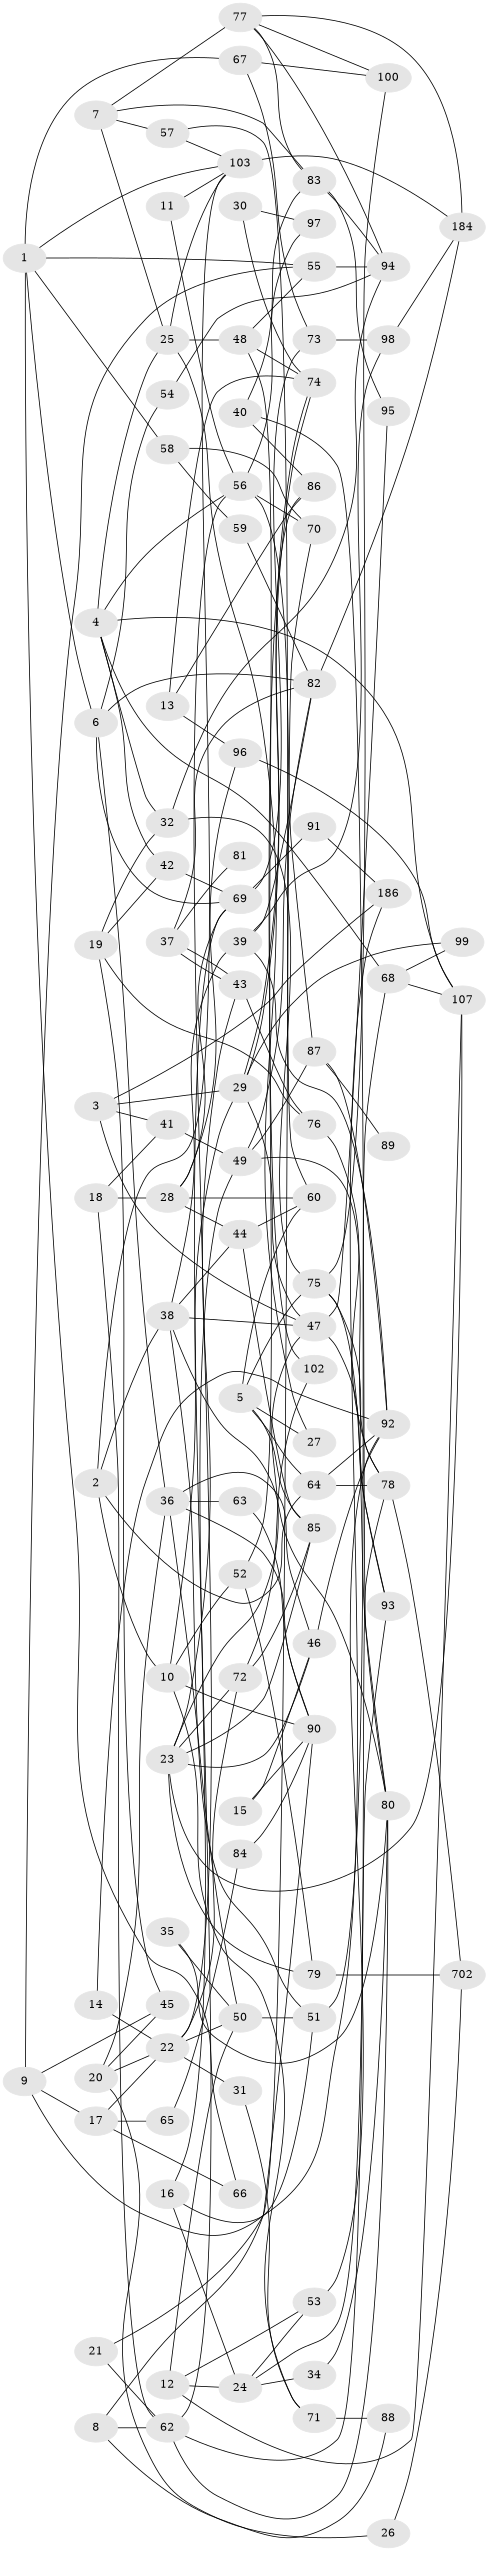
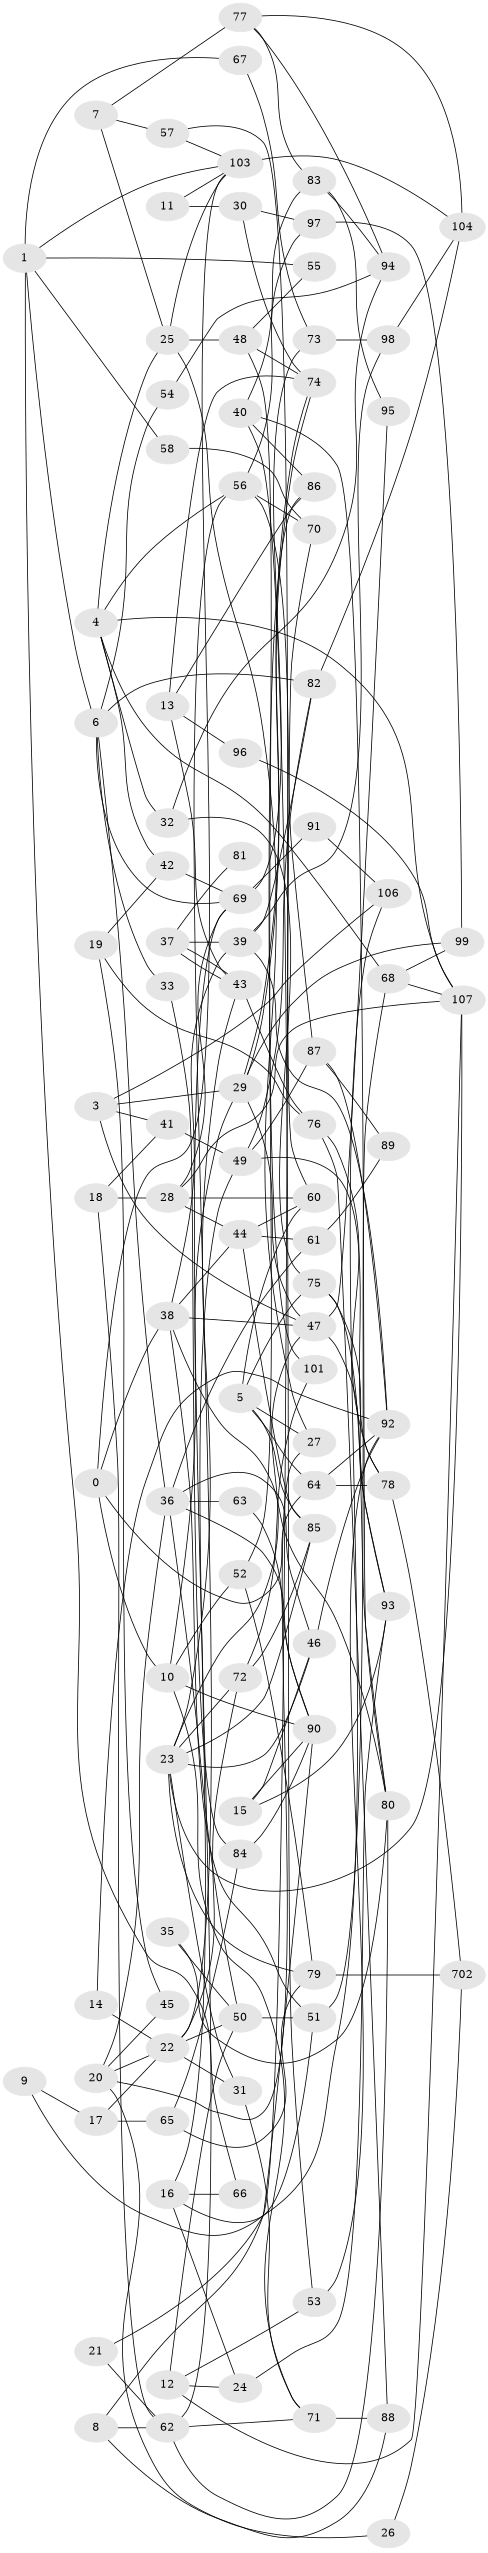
node "100": removed
edge "7" -- "83": removed
node "184": label "184" -> "104"
edge "55" -- "94": removed
edge "11" -- "56": now "11" -- "30"
node "59": removed
edge "97" -- "99": added
edge "82" -- "37": now "39" -- "37"
edge "13" -- "43": added
edge "32" -- "19": removed
node "186": label "186" -> "106"
node "33": added
edge "96" -- "28": now "107" -- "28"
edge "55" -- "9": removed
node "61": added
node "102": label "102" -> "101"
node "2": label "2" -> "0"
edge "93" -- "15": added
edge "27" -- "20": added
edge "23" -- "31": added
edge "76" -- "88": added
edge "45" -- "9": removed
edge "79" -- "65": added
edge "17" -- "66": now "16" -- "66"
edge "78" -- "62": now "71" -- "62"
edge "53" -- "24": now "53" -- "40"
node "34": removed
